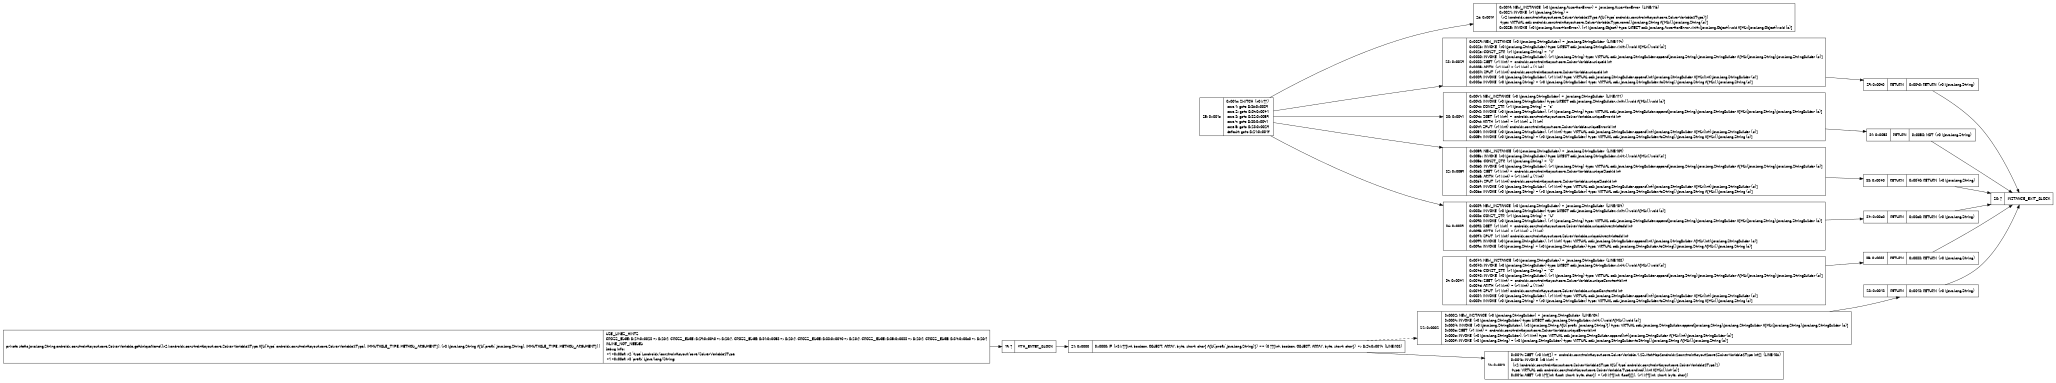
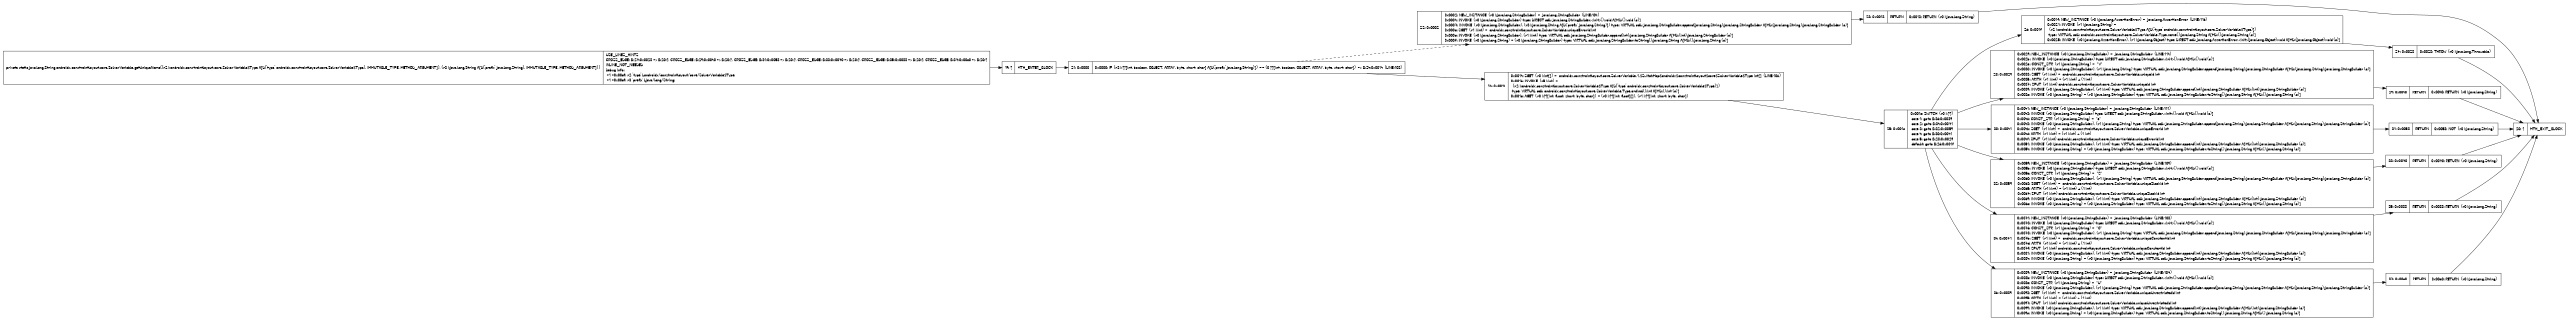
node "27: 0x0028": added
edge "24: 0x0014" -> "25: 0x001c": added
node "25: 0x001c": text "default: goto B:21:0x001f" -> "default: goto B:26:0x001f"
edge "25: 0x001c" -> "34: 0x0071": added
node "20: ?": text "INSTANCE_EXIT_BLOCK" -> "MTH_EXIT_BLOCK"
